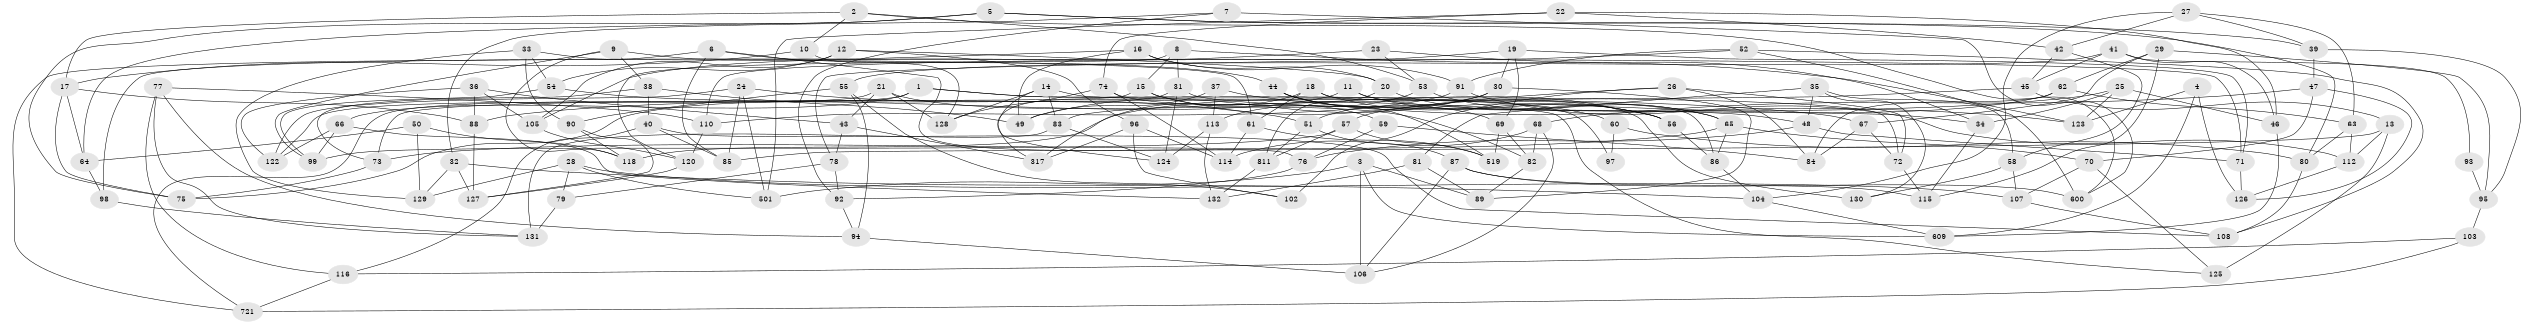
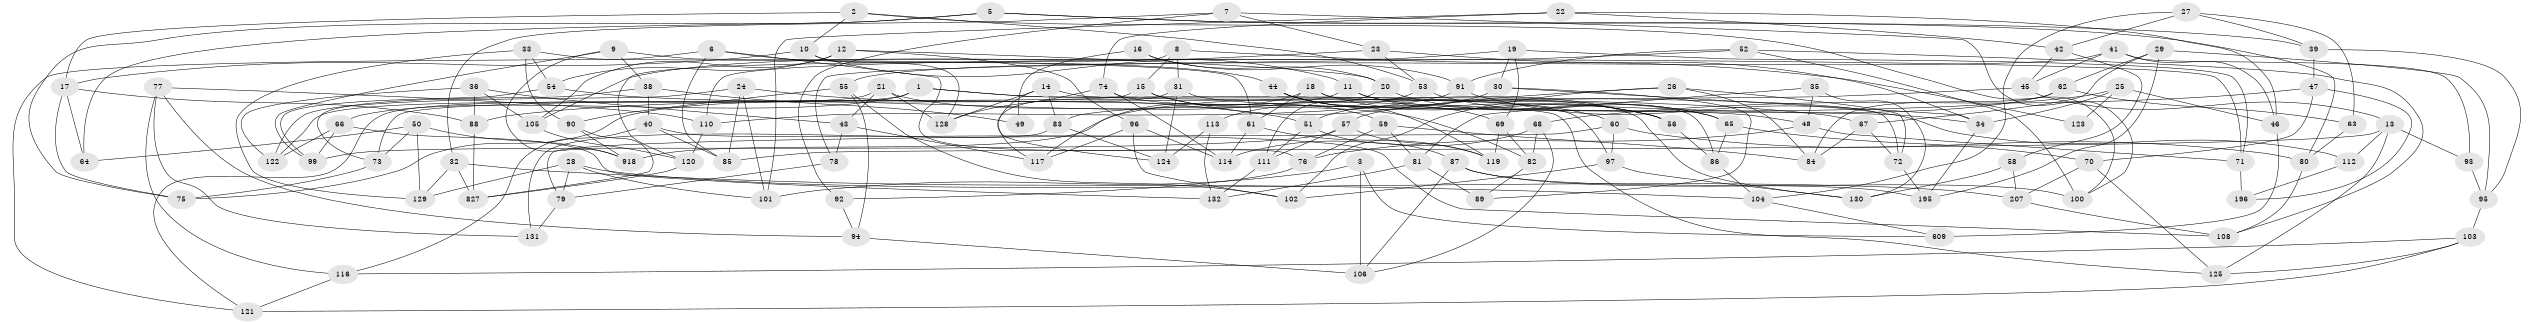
edge "7" -- "23": added
edge "10" -- "11": added
node "37": removed
node "4": removed
edge "35" -- "58": removed
edge "30" -- "49": now "30" -- "34"
edge "60" -- "79": added
edge "59" -- "81": added
edge "63" -- "112": removed
edge "13" -- "93": added
edge "65" -- "73": now "50" -- "73"
node "118": label "118" -> "918"
node "317": label "317" -> "117"
node "811": label "811" -> "111"
node "519": label "519" -> "119"
edge "78" -- "92": removed
edge "97" -- "130": added
edge "3" -- "89": removed
edge "97" -- "102": added
node "98": removed
node "127": label "127" -> "827"
node "501": label "501" -> "101"
node "115": label "115" -> "195"
node "107": label "107" -> "207"
node "600": label "600" -> "100"
node "126": label "126" -> "196"
edge "103" -- "125": added
node "721": label "721" -> "121"
